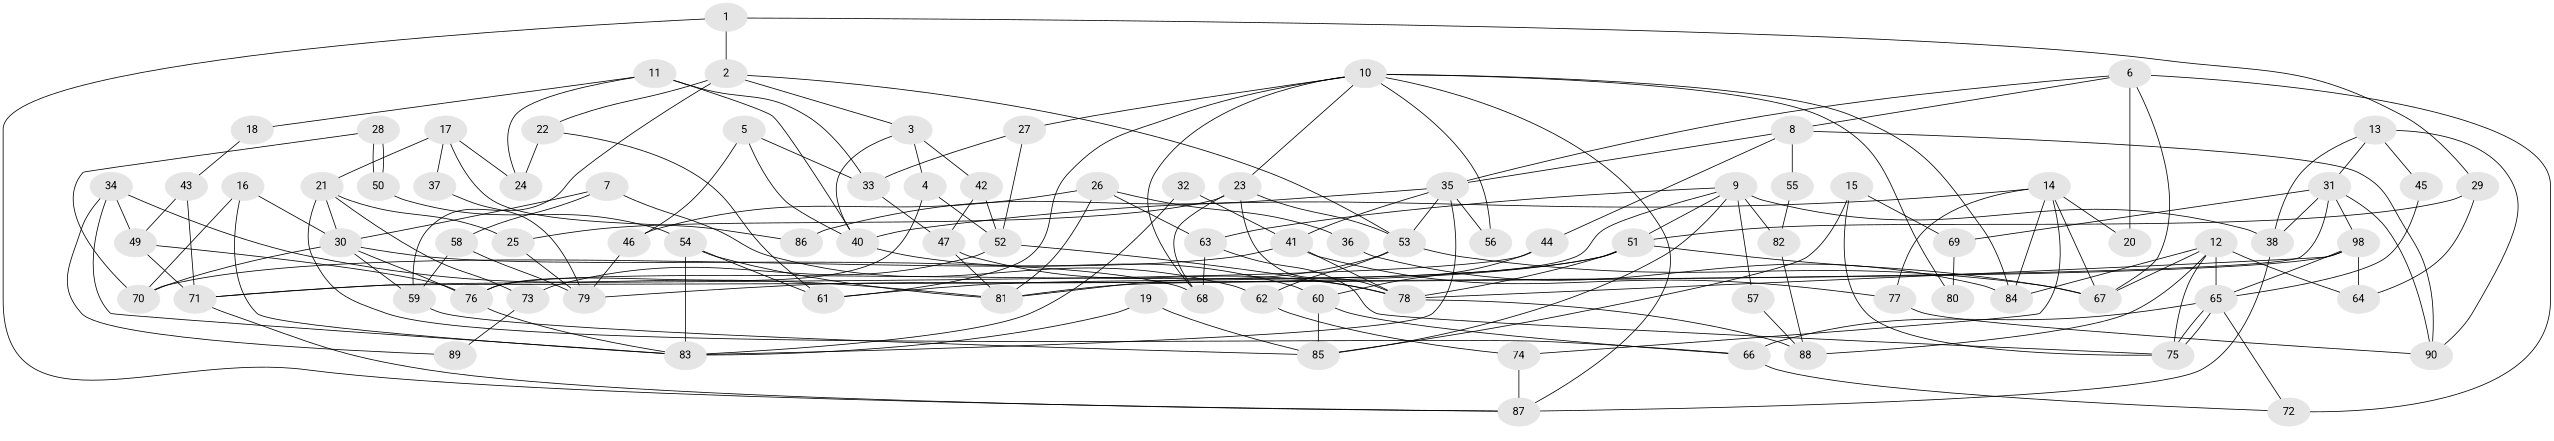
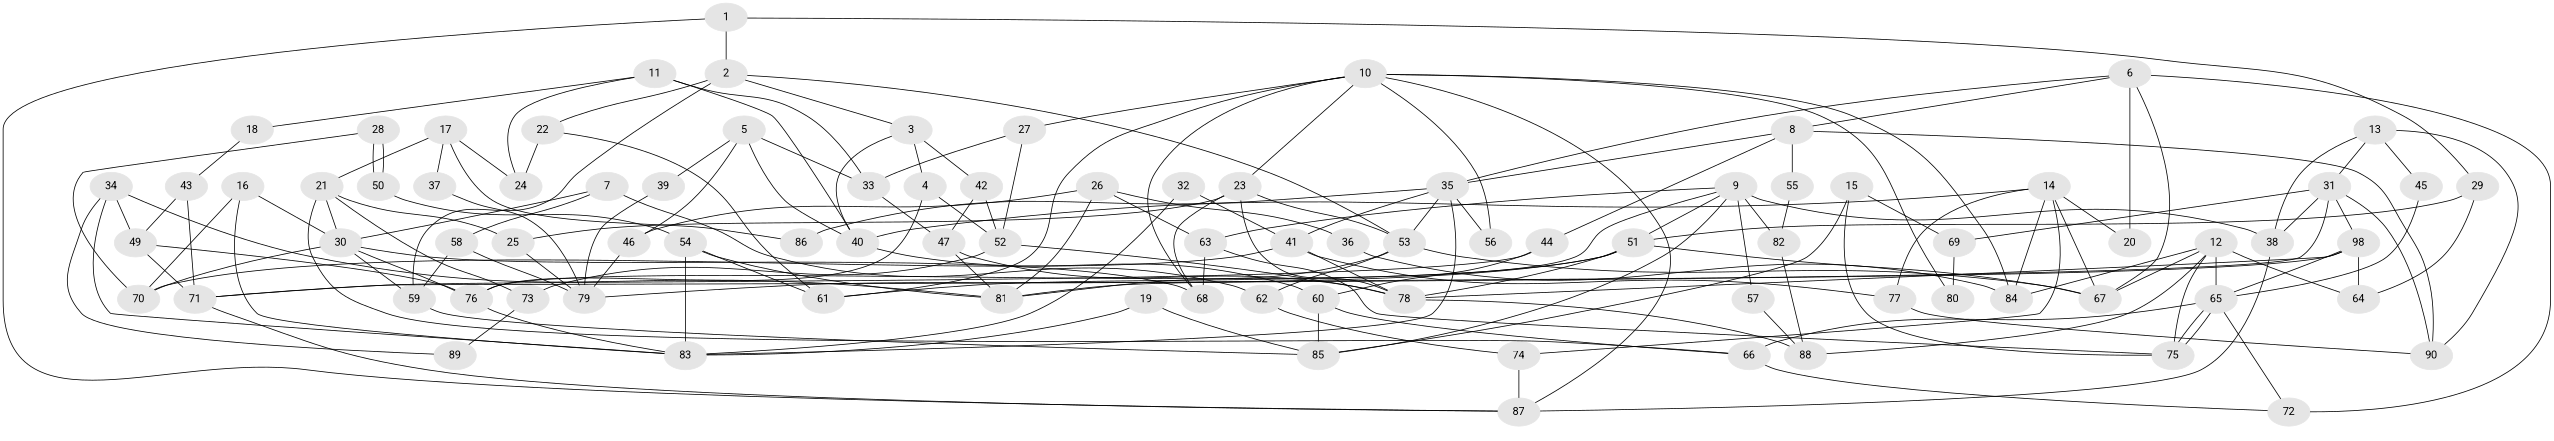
node "39": added
